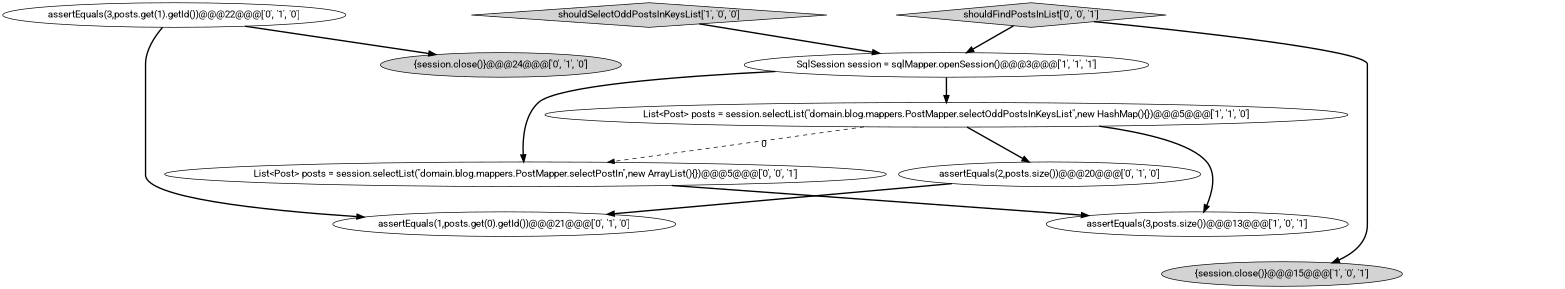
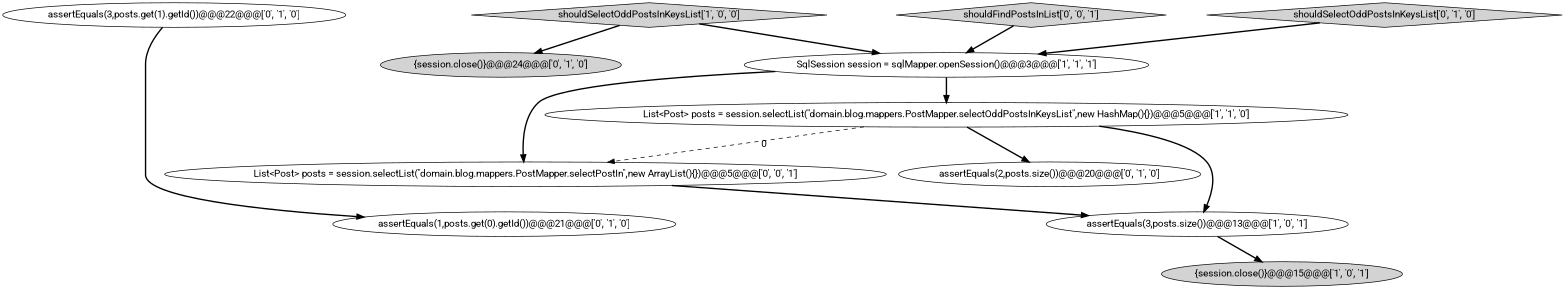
node "shouldSelectOddPostsInKeysList['0', '1', '0']": added
edge "assertEquals(3,posts.get(1).getId())@@@22@@@['0', '1', '0']" -> "{session.close()}@@@24@@@['0', '1', '0']": now "shouldSelectOddPostsInKeysList['1', '0', '0']" -> "{session.close()}@@@24@@@['0', '1', '0']"
edge "shouldFindPostsInList['0', '0', '1']" -> "{session.close()}@@@15@@@['1', '0', '1']": now "assertEquals(3,posts.size())@@@13@@@['1', '0', '1']" -> "{session.close()}@@@15@@@['1', '0', '1']"
edge "assertEquals(2,posts.size())@@@20@@@['0', '1', '0']" -> "assertEquals(1,posts.get(0).getId())@@@21@@@['0', '1', '0']": removed
